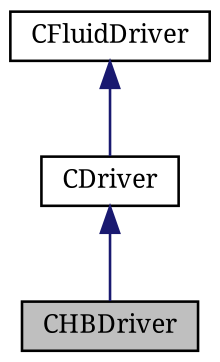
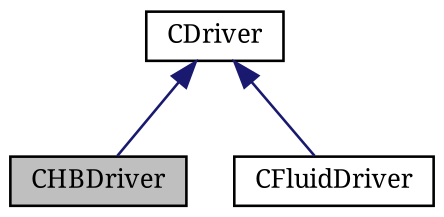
edge "CDriver" -> "CFluidDriver": reversed
